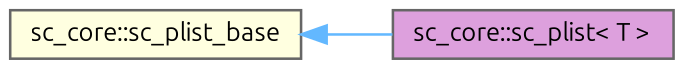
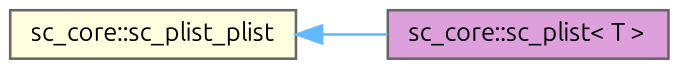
node "sc_core::sc_plist_base": label "sc_core::sc_plist_base" -> "sc_core::sc_plist_plist"
